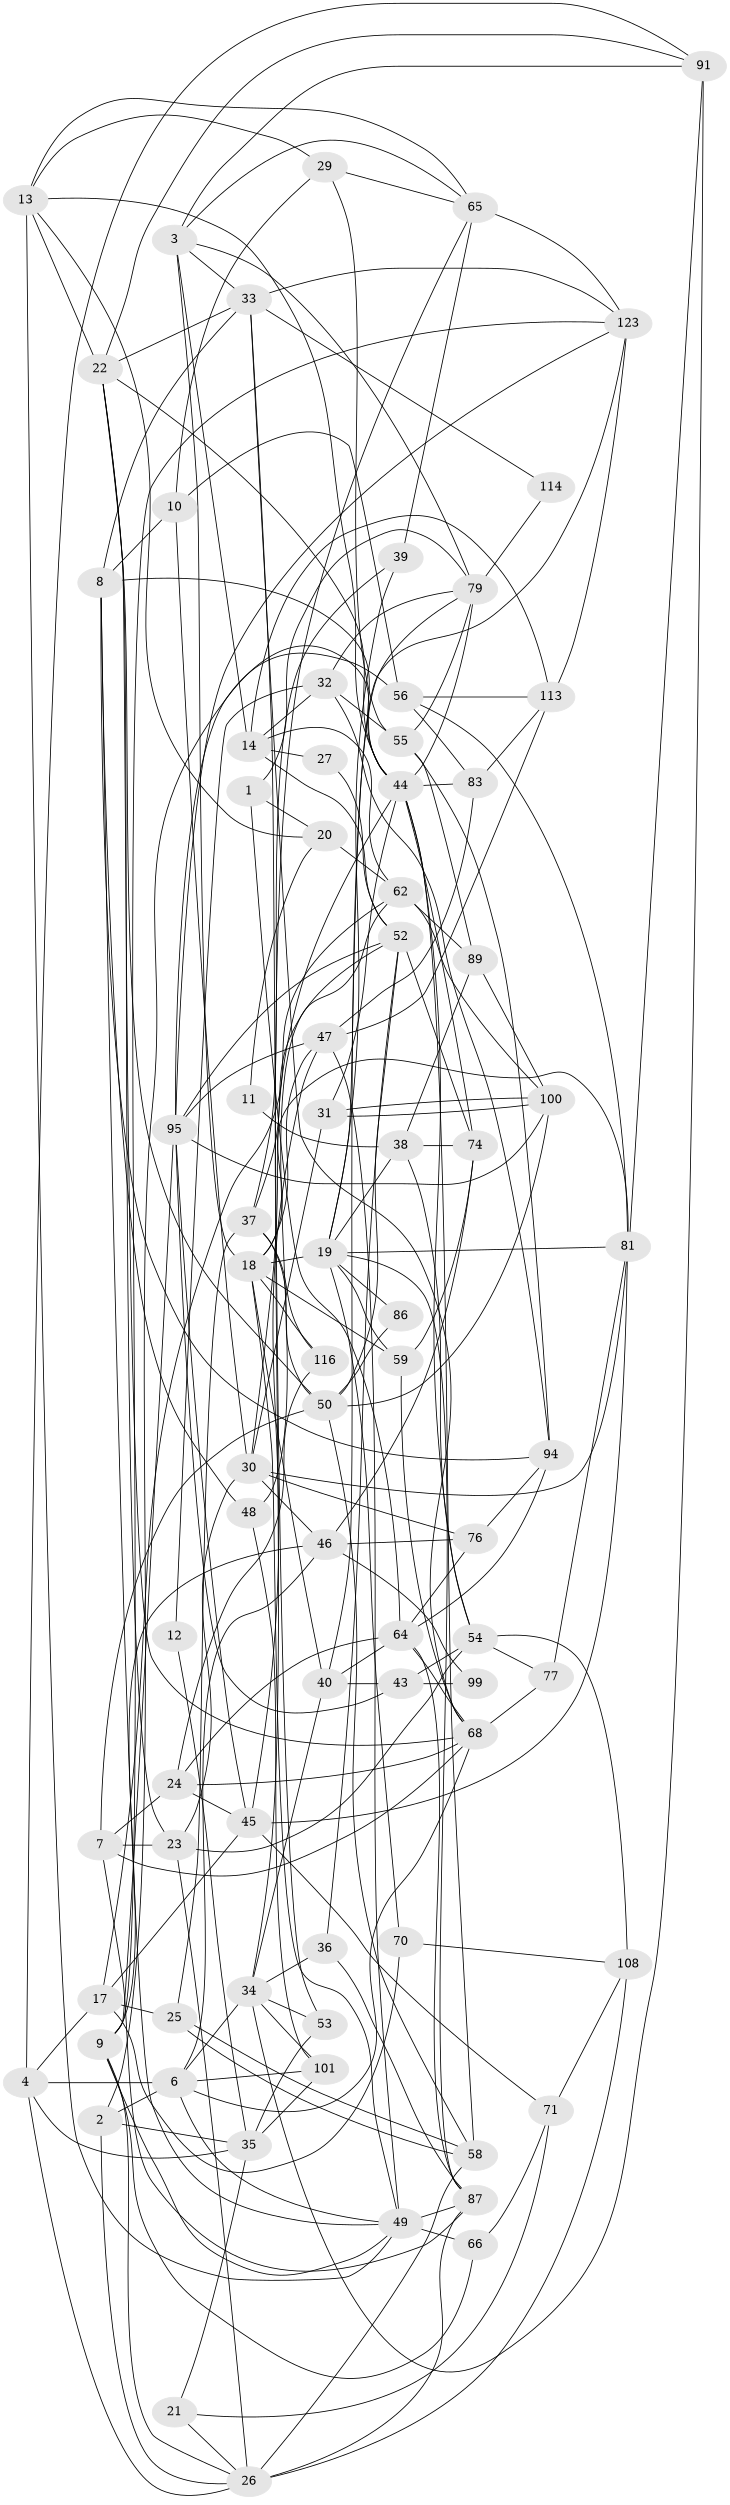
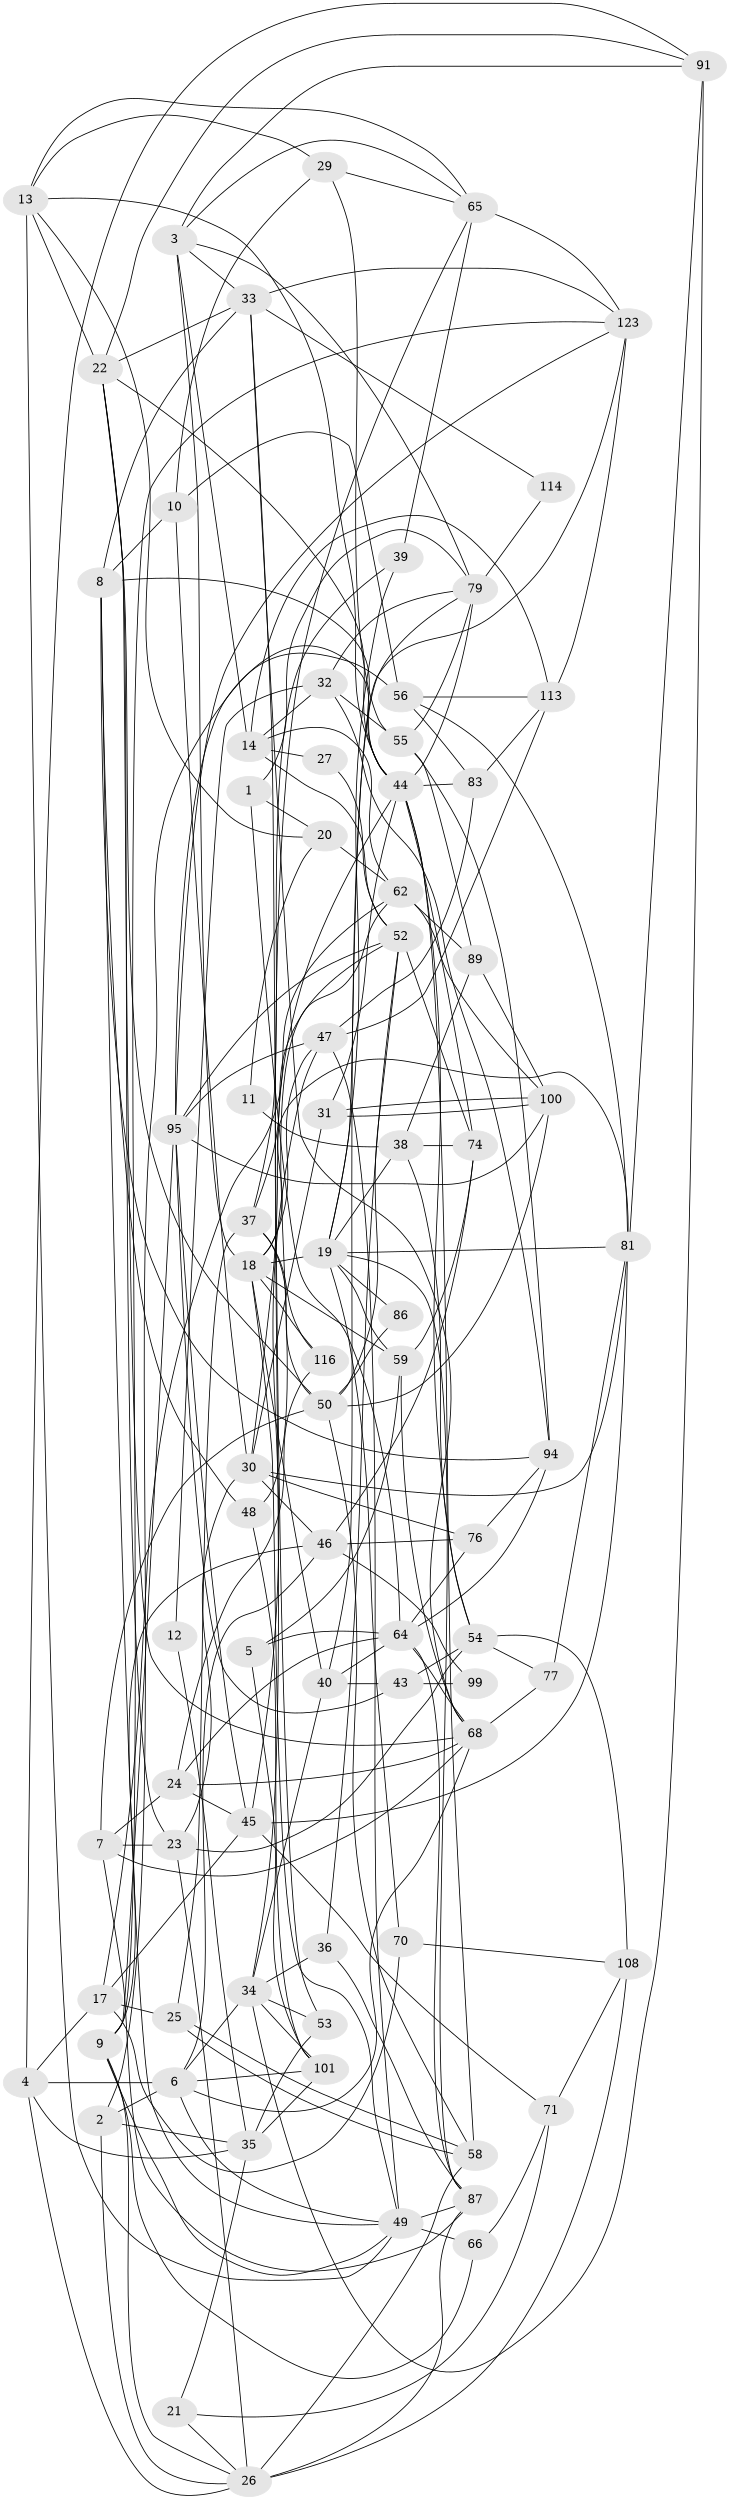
node "5": added
